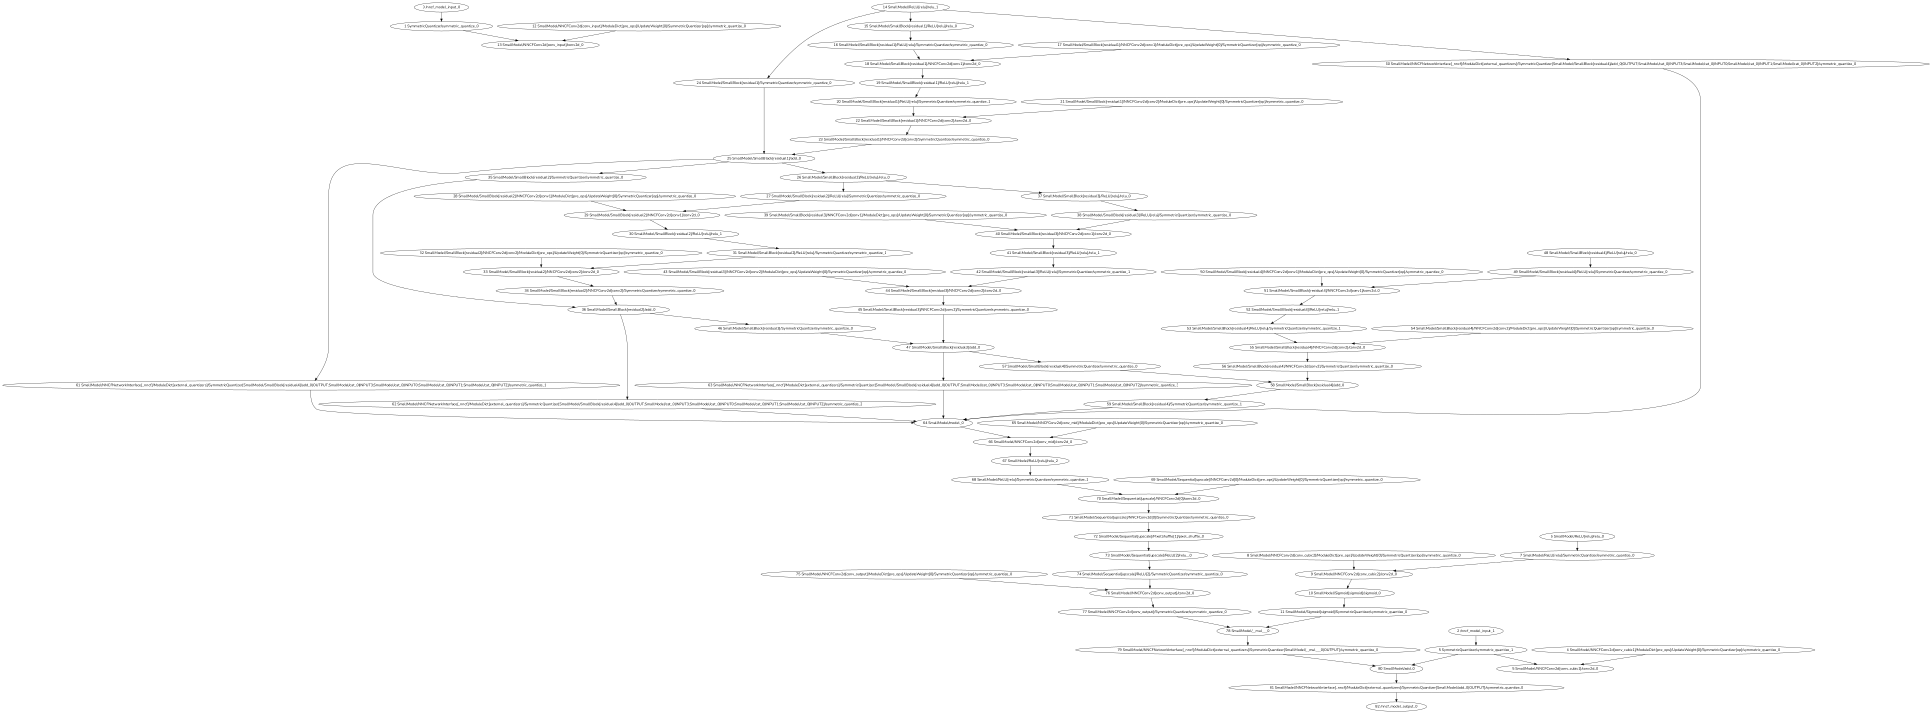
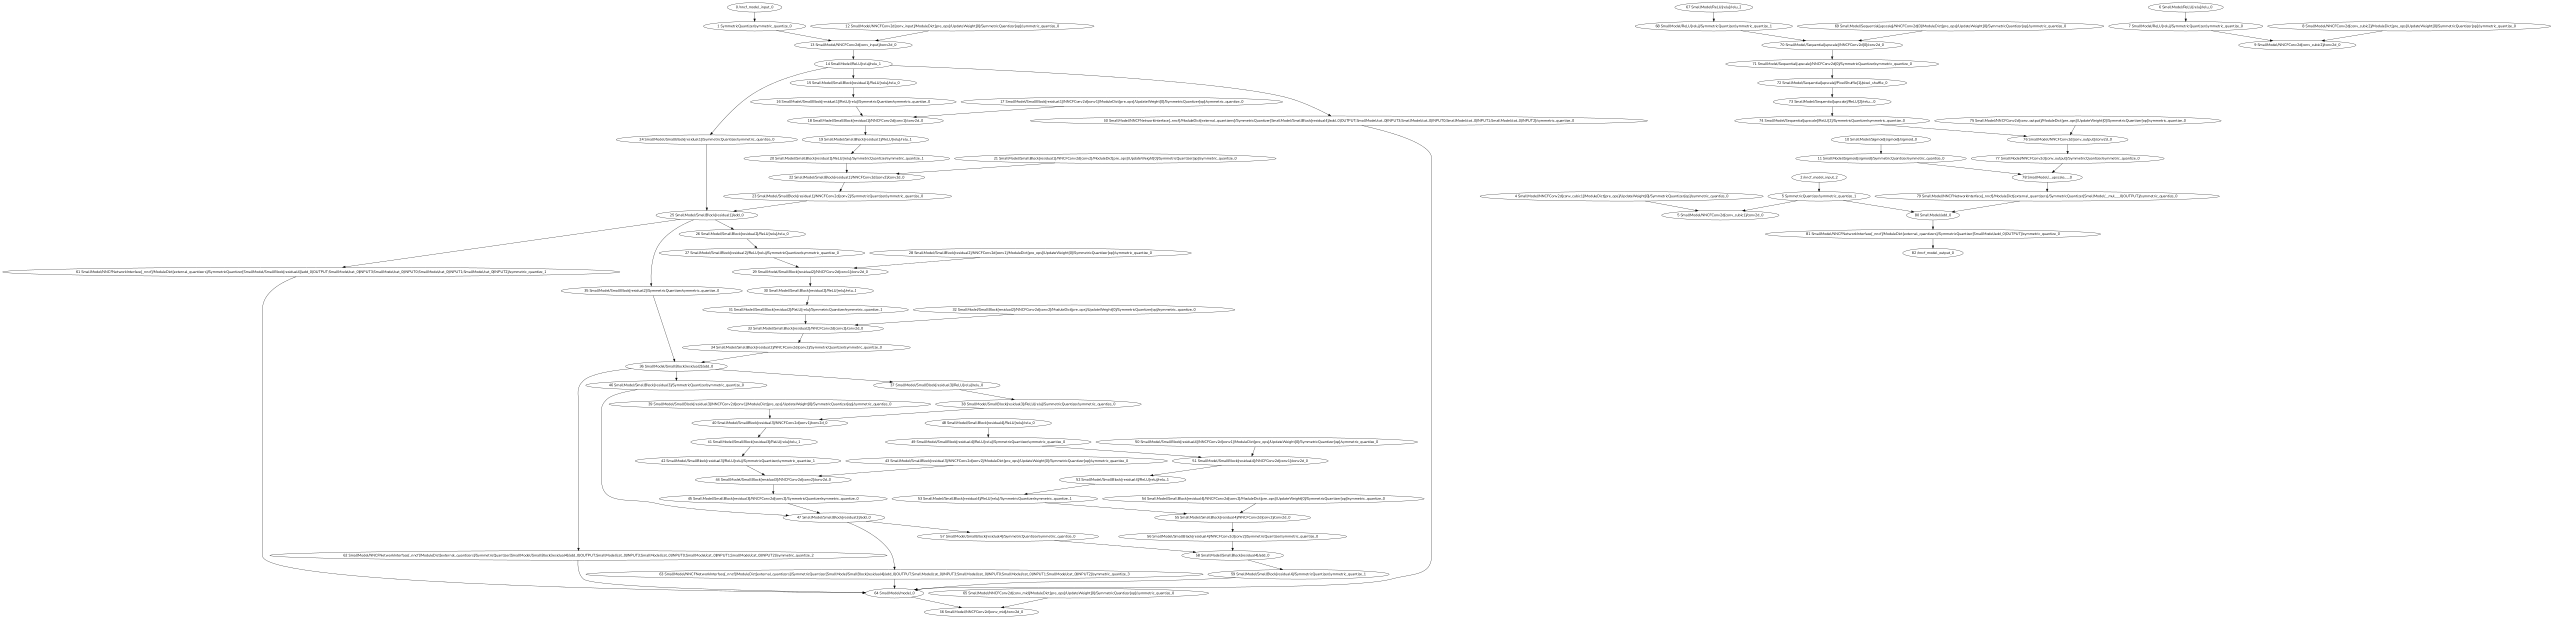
edge "13 SmallModel/NNCFConv2d[conv_input]/conv2d_0" -> "14 SmallModel/ReLU[relu]/relu_1": added
edge "26 SmallModel/SmallBlock[residual2]/ReLU[relu]/relu_0" -> "37 SmallModel/SmallBlock[residual3]/ReLU[relu]/relu_0": now "36 SmallModel/SmallBlock[residual2]/add_0" -> "37 SmallModel/SmallBlock[residual3]/ReLU[relu]/relu_0"
edge "66 SmallModel/NNCFConv2d[conv_mid]/conv2d_0" -> "67 SmallModel/ReLU[relu]/relu_2": removed
edge "9 SmallModel/NNCFConv2d[conv_cubic2]/conv2d_0" -> "10 SmallModel/Sigmoid[sigmoid]/sigmoid_0": removed
node "78 SmallModel/__mul___0": label "78 SmallModel/__mul___0" -> "78 SmallModel/__upscale___0"
node "2 /nncf_model_input_1": label "2 /nncf_model_input_1" -> "2 /nncf_model_input_2"
